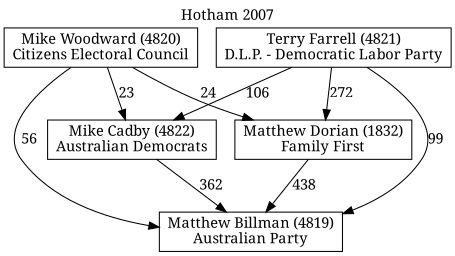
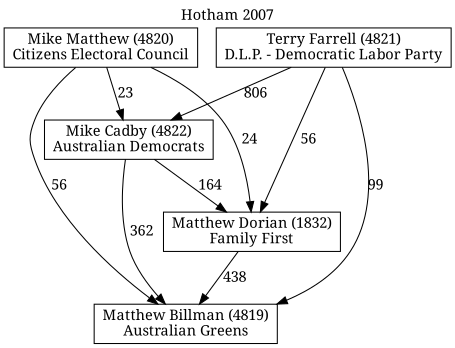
node "Mike Woodward (4820) Citizens Electoral Council": label "Mike Woodward (4820) Citizens Electoral Council" -> "Mike Matthew (4820) Citizens Electoral Council"
edge "Terry Farrell (4821) D.L.P. - Democratic Labor Party" -> "Mike Cadby (4822) Australian Democrats": label "106" -> "806"
edge "Terry Farrell (4821) D.L.P. - Democratic Labor Party" -> "Matthew Dorian (1832) Family First": label "272" -> "56"
edge "Mike Cadby (4822) Australian Democrats" -> "Matthew Dorian (1832) Family First": added, label "164"
node "Matthew Billman (4819) Australian Party": label "Matthew Billman (4819) Australian Party" -> "Matthew Billman (4819) Australian Greens"
